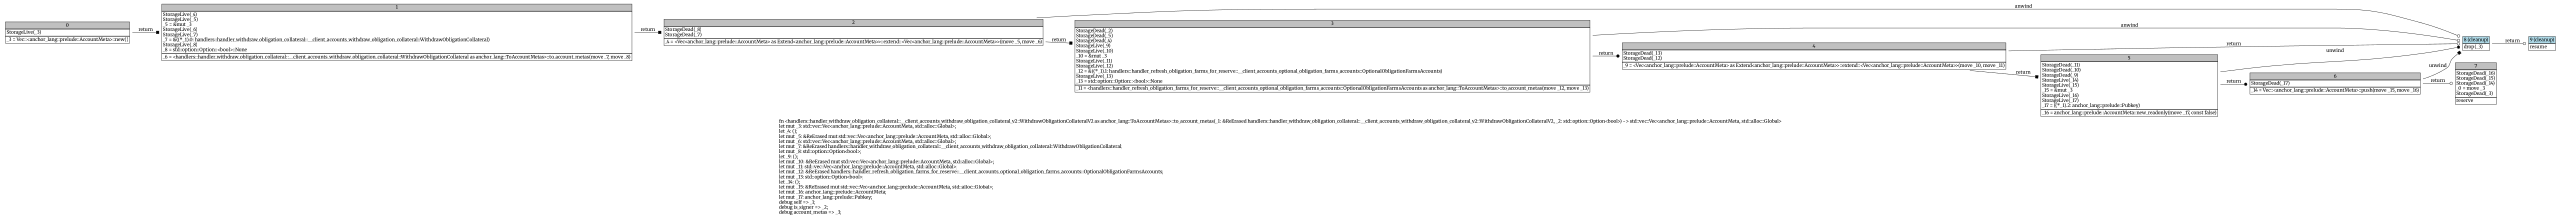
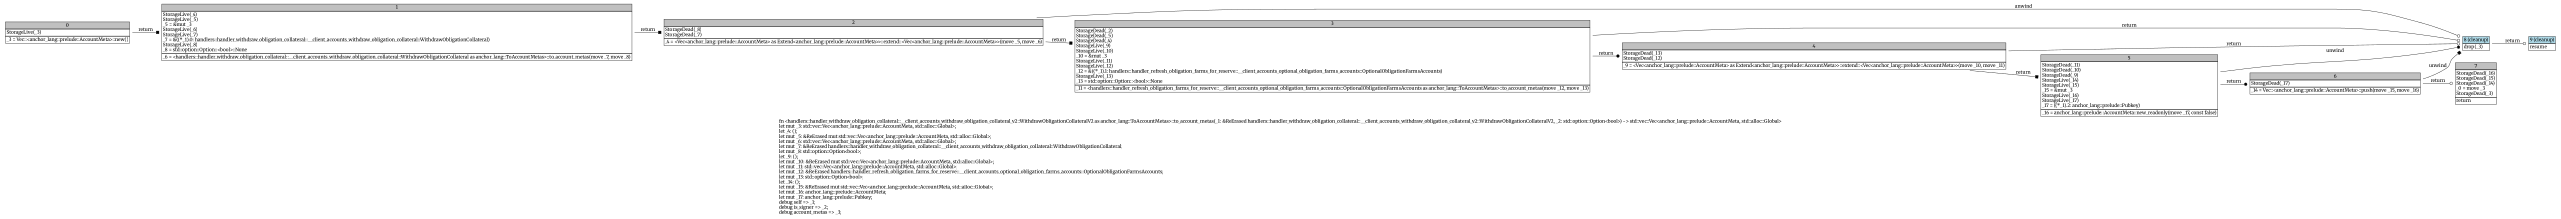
edge "3" -> "8 (cleanup)": label "unwind" -> "return"
node "7": text "reserve" -> "return"
